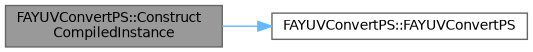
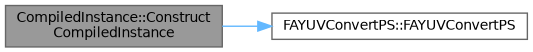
node "FAYUVConvertPS::Construct CompiledInstance": label "FAYUVConvertPS::Construct CompiledInstance" -> "CompiledInstance::Construct CompiledInstance"
